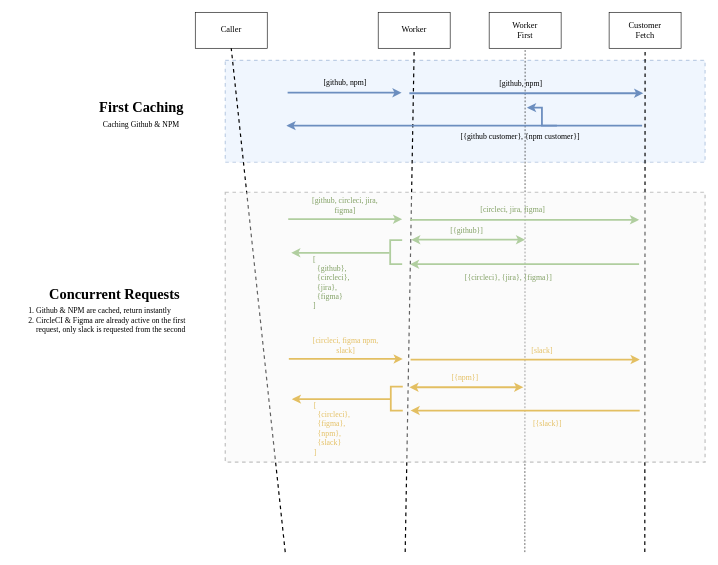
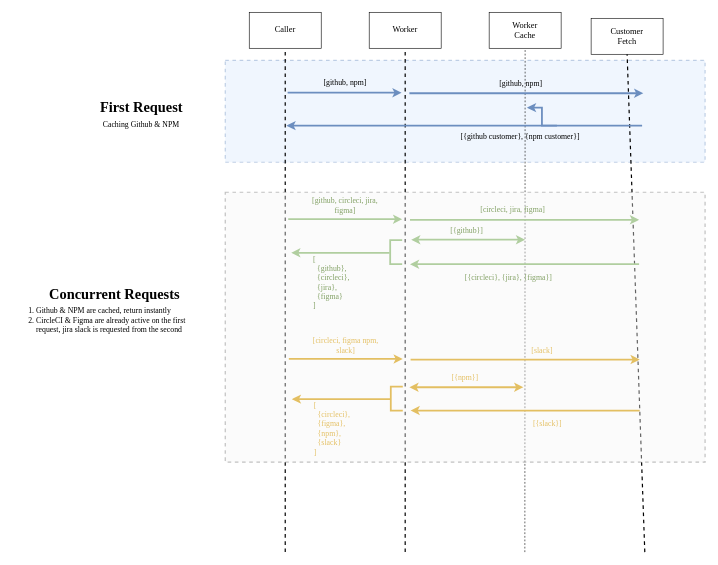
node "Caller": moved (231, 30) -> (285, 30)
node "Worker": moved (414, 30) -> (405, 30)
node "Worker First": label "Worker First" -> "Worker Cache"
node "Customer Fetch": moved (645, 30) -> (627, 36)
node "First Caching": label "First Caching" -> "First Request"
node "Github & NPM are cached, return instantly CircleCI & Figma are already active on the first request, only slack is requested from the second": label "Github & NPM are cached, return instantly CircleCI & Figma are already active on the first request, only slack is requested from the second" -> "Github & NPM are cached, return instantly CircleCI & Figma are already active on the first request, jira slack is requested from the second"
